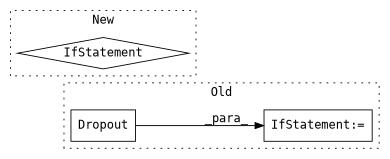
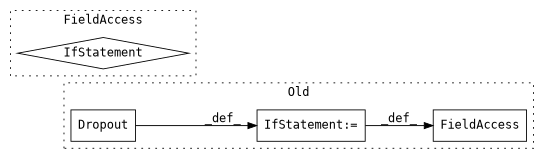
cluster "New": label "New" -> "FieldAccess"
edge "Dropout" -> "IfStatement:=": label "_para_" -> "_def_"
node "FieldAccess": added
